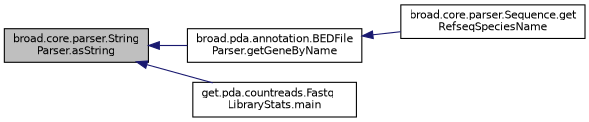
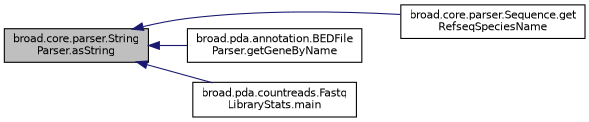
edge "broad.core.parser.Sequence.get RefseqSpeciesName" -> "broad.pda.annotation.BEDFile Parser.getGeneByName": now "broad.core.parser.Sequence.get RefseqSpeciesName" -> "broad.core.parser.String Parser.asString"
node "get.pda.countreads.Fastq LibraryStats.main": label "get.pda.countreads.Fastq LibraryStats.main" -> "broad.pda.countreads.Fastq LibraryStats.main"
